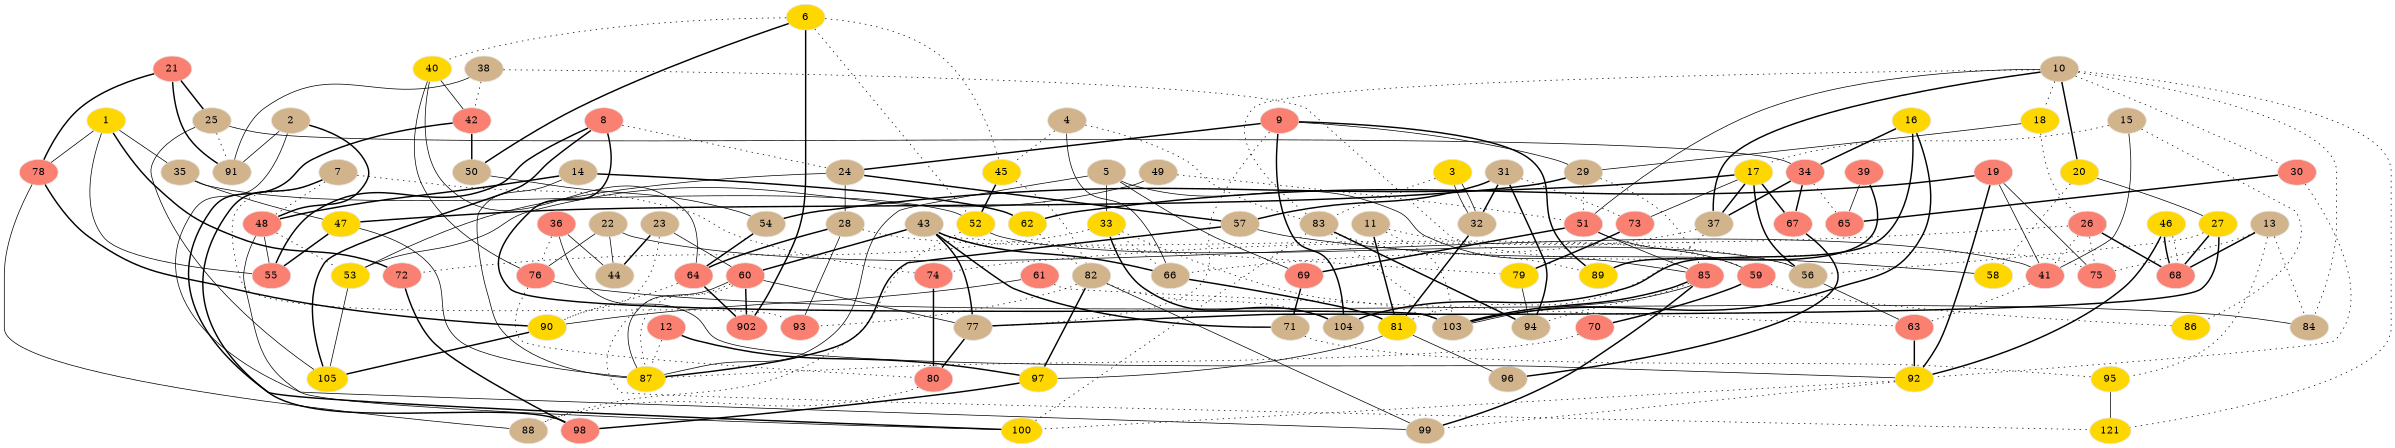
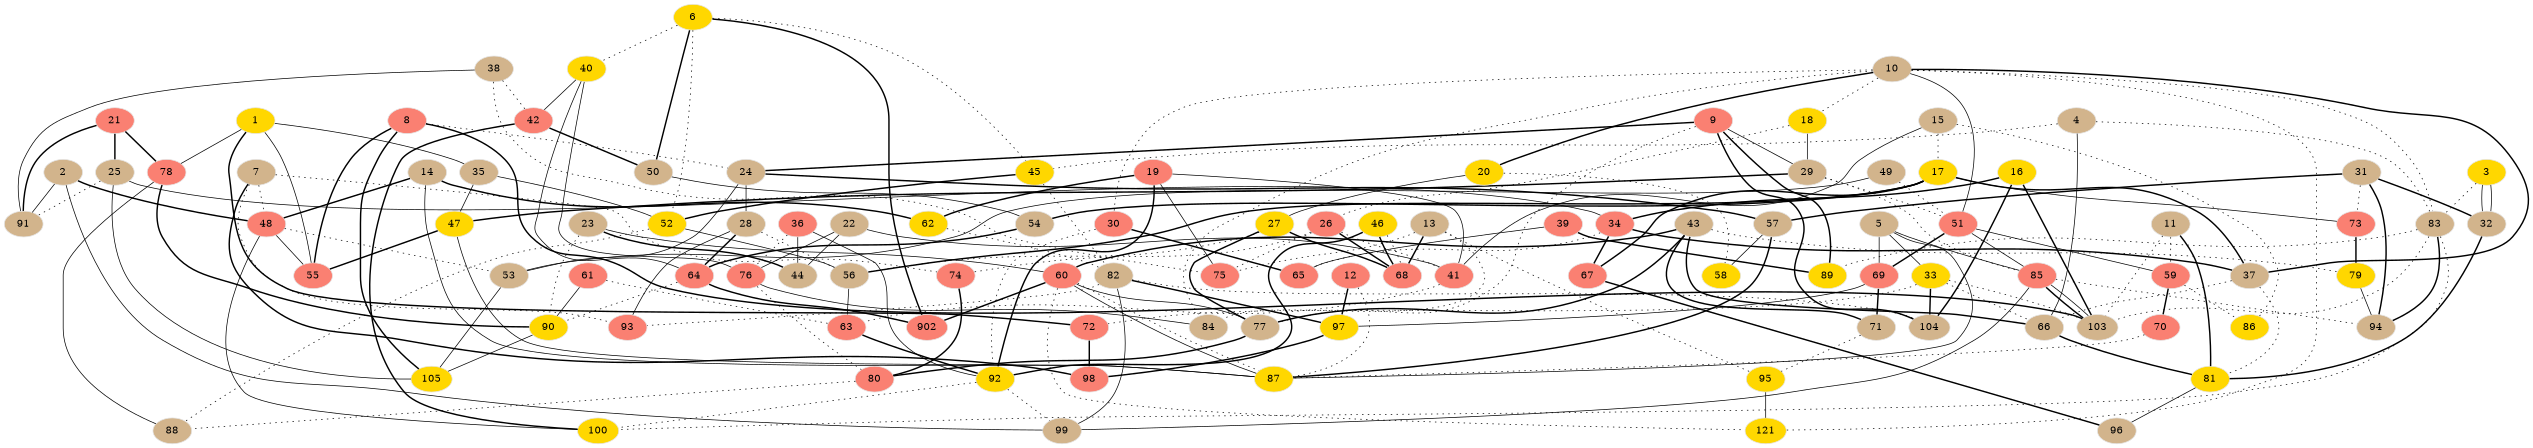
node "53": fillcolor gold -> tan
edge "90" -- "105": style bold -> solid
edge "81" -- "97": now "69" -- "97"
edge "85" -- "99": style bold -> solid
